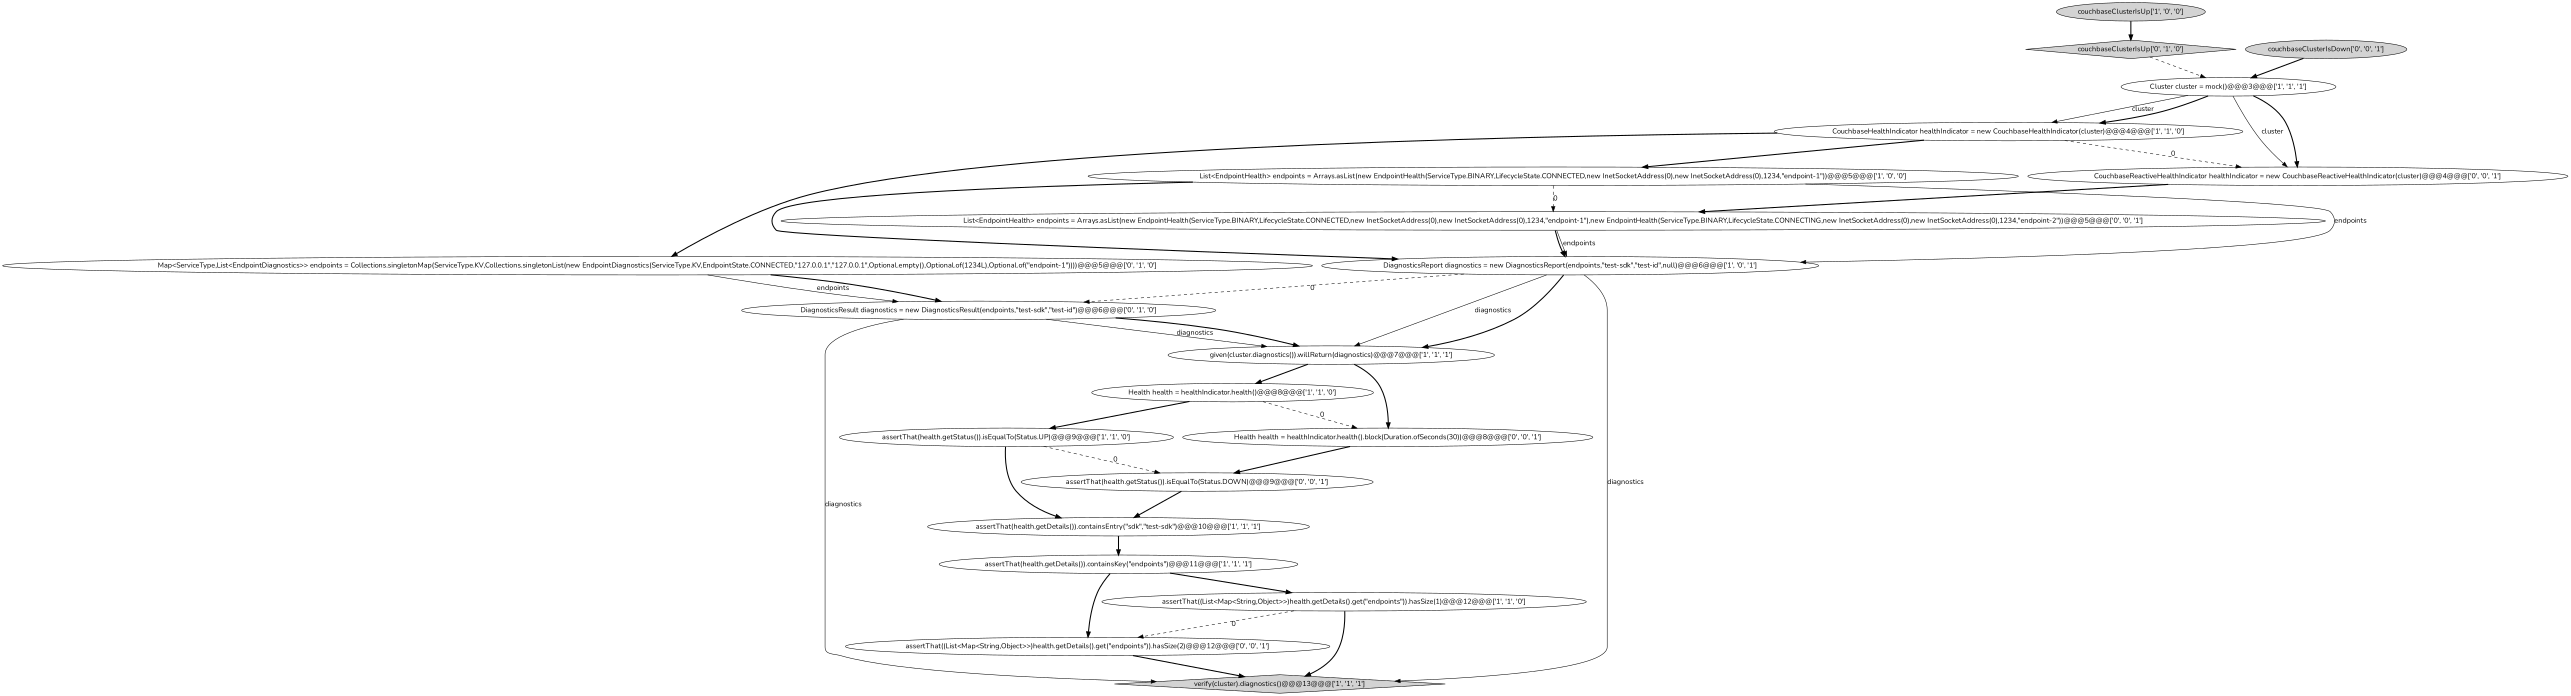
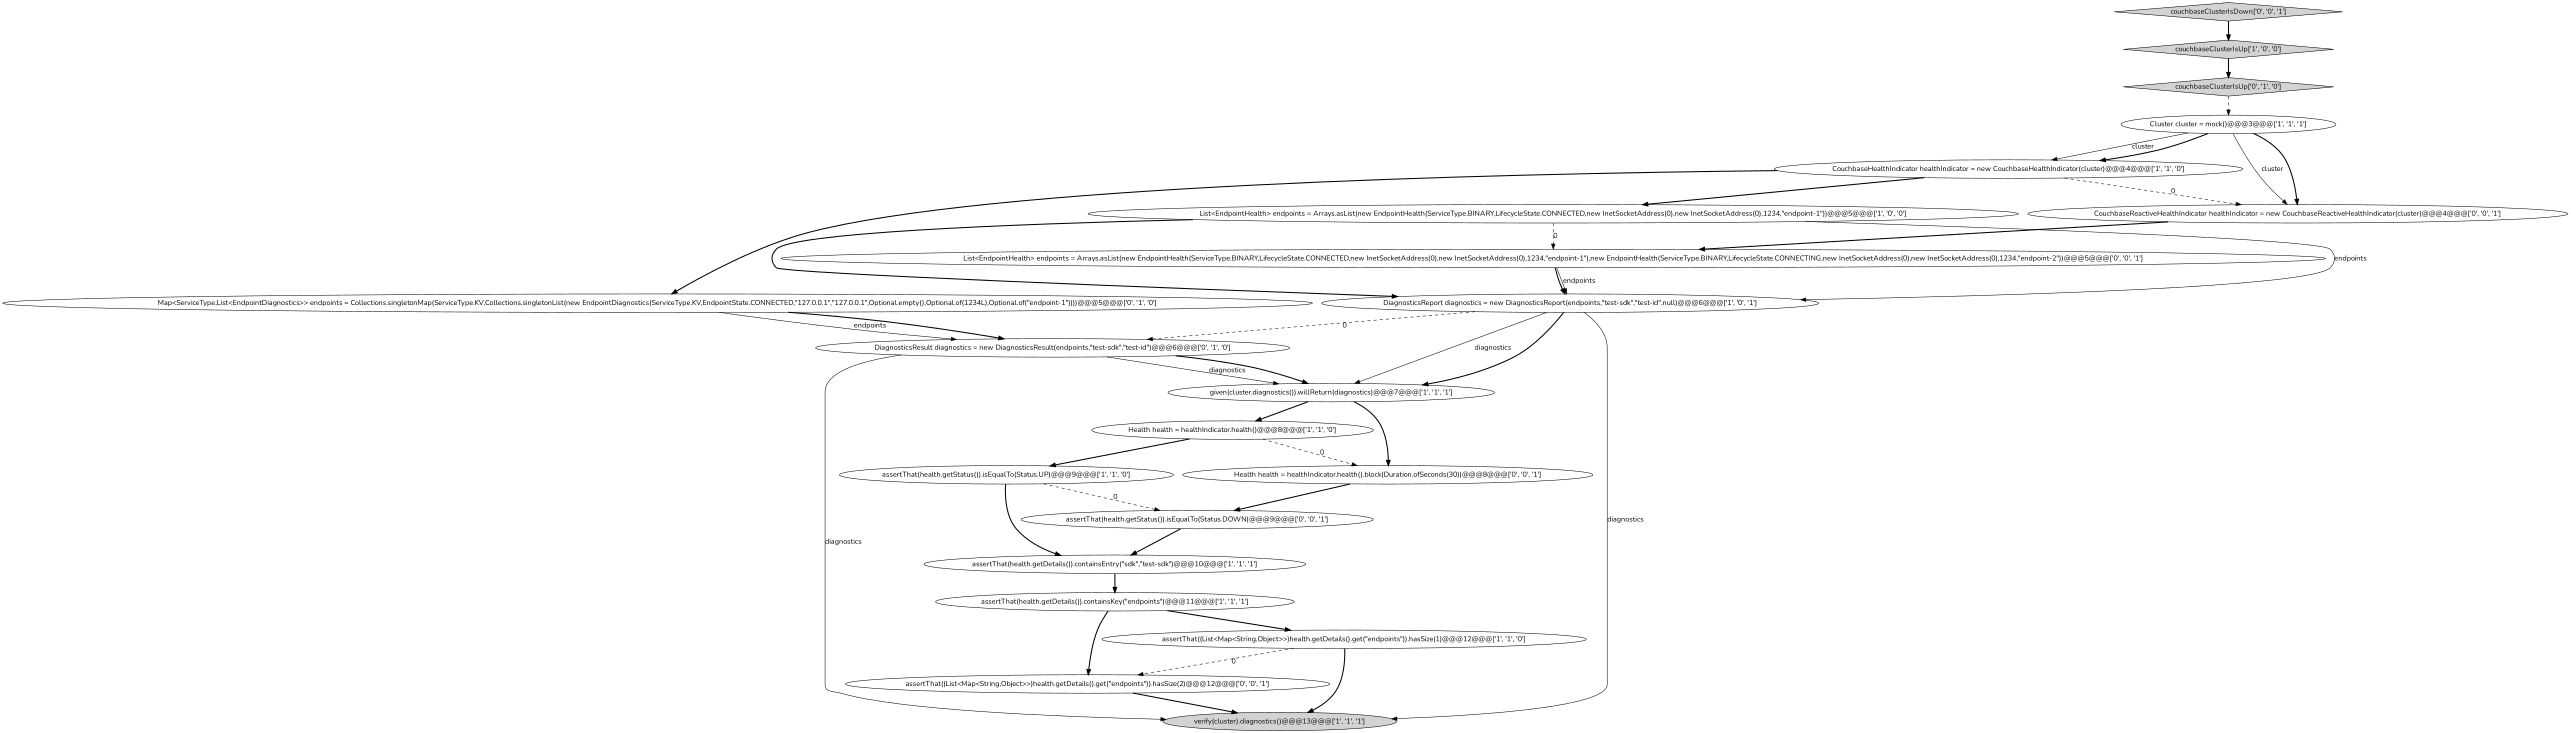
node "couchbaseClusterIsUp['1', '0', '0']": shape ellipse -> diamond
node "couchbaseClusterIsDown['0', '0', '1']": shape ellipse -> diamond
edge "couchbaseClusterIsDown['0', '0', '1']" -> "Cluster cluster = mock()@@@3@@@['1', '1', '1']": now "couchbaseClusterIsDown['0', '0', '1']" -> "couchbaseClusterIsUp['1', '0', '0']"
node "verify(cluster).diagnostics()@@@13@@@['1', '1', '1']": shape diamond -> ellipse
